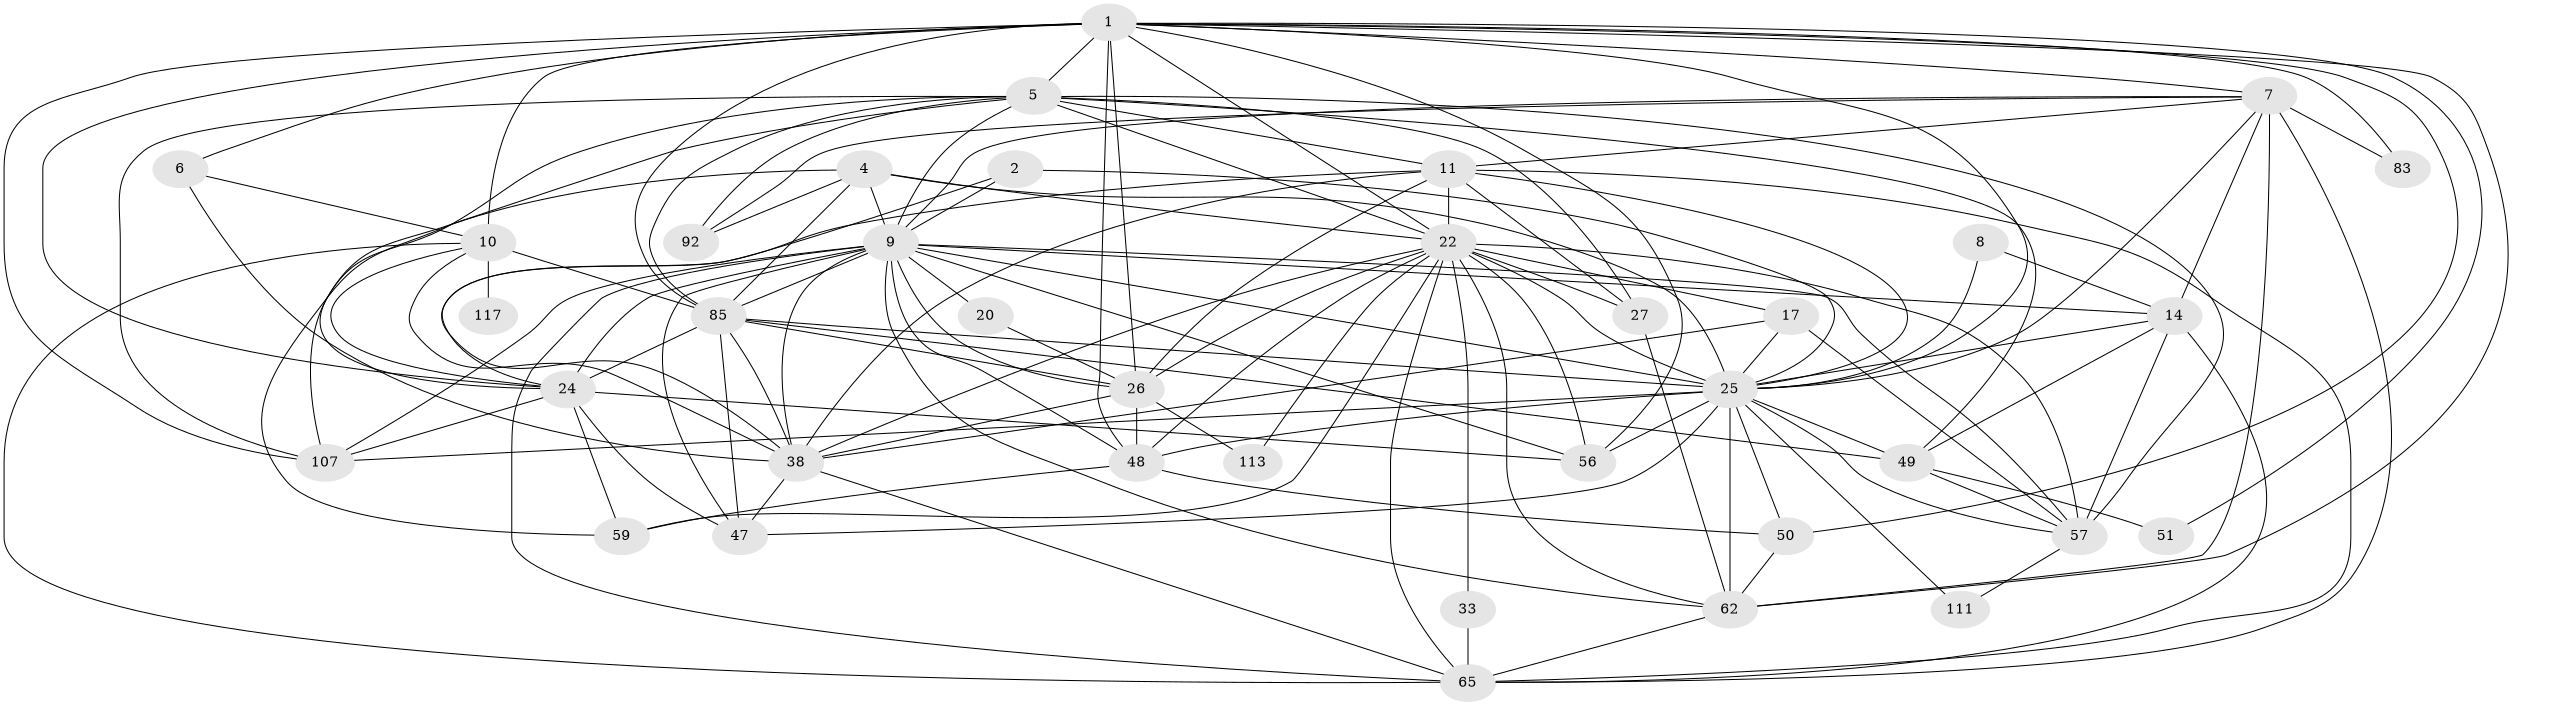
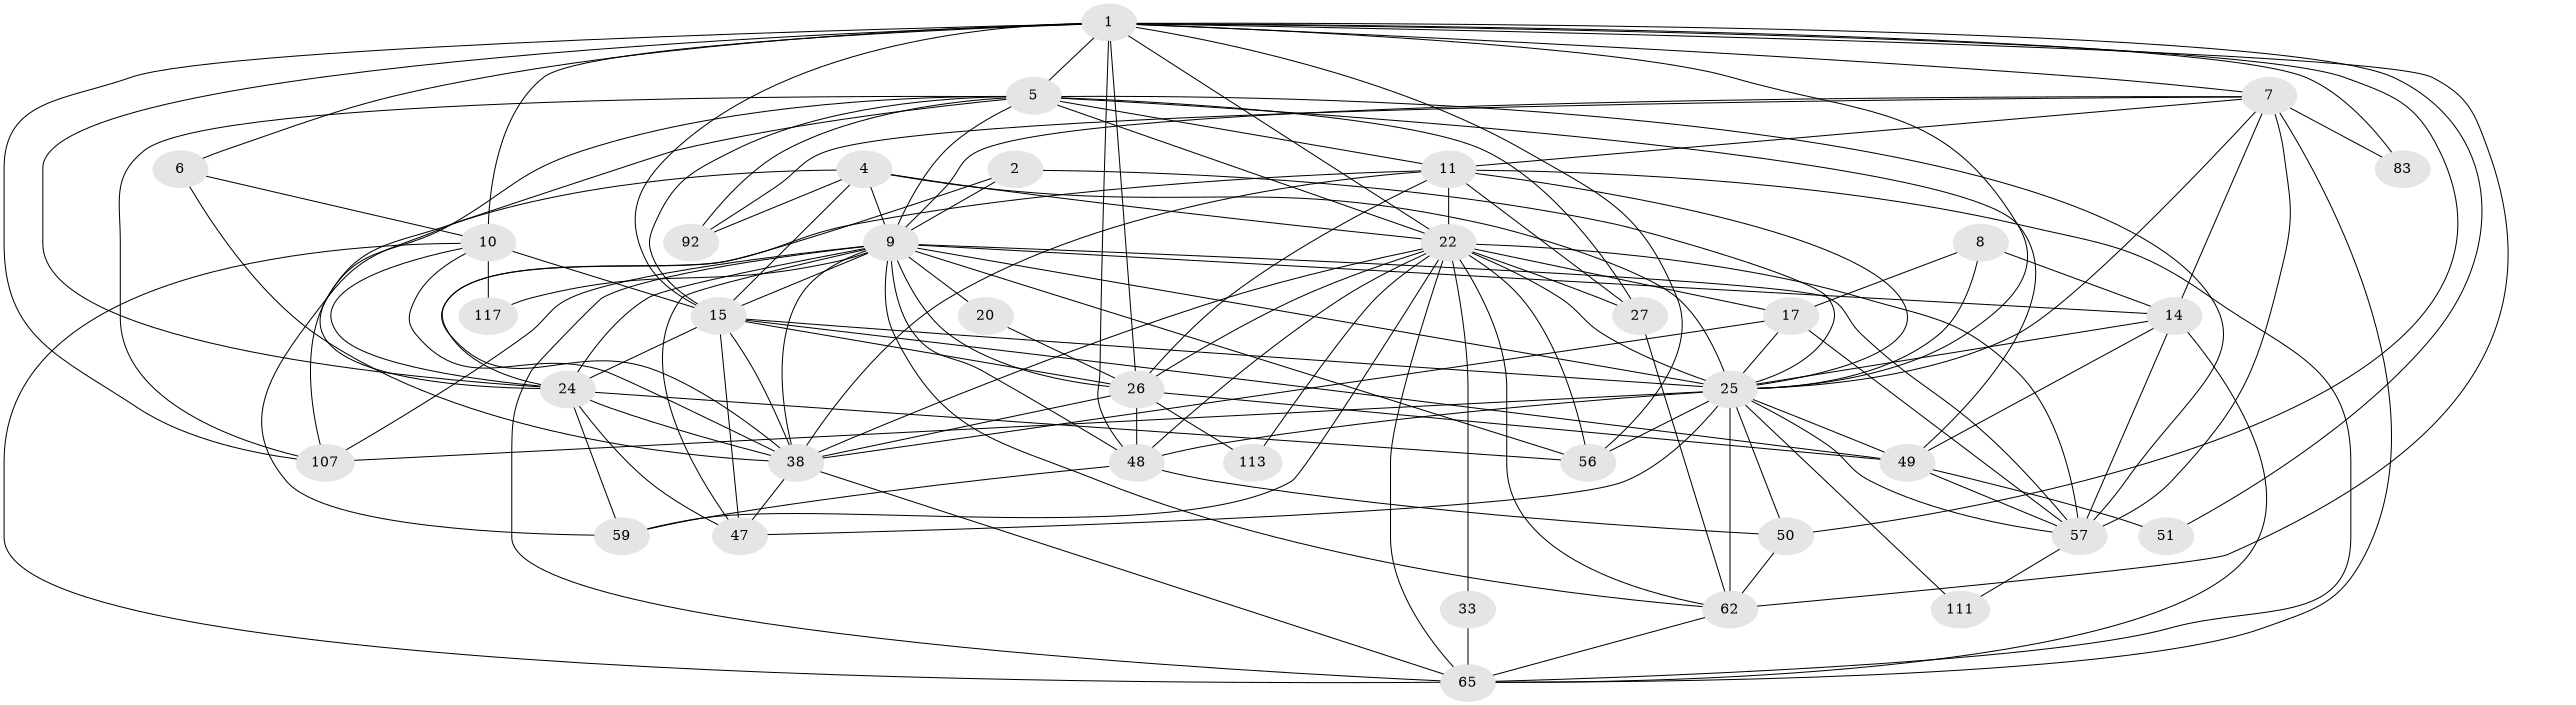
edge "9" -- "117": added
edge "8" -- "17": added
node "85": label "85" -> "15"
edge "24" -- "107": now "24" -- "38"
edge "26" -- "49": added
edge "7" -- "62": now "7" -- "57"
